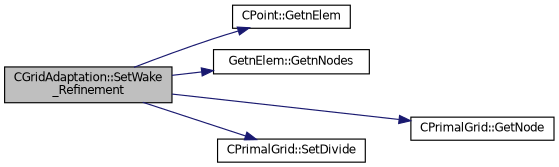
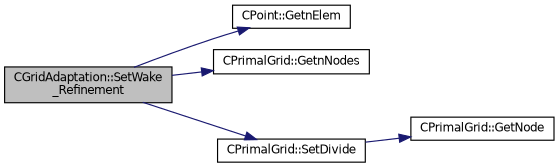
node "GetnElem::GetnNodes": label "GetnElem::GetnNodes" -> "CPrimalGrid::GetnNodes"
edge "CGridAdaptation::SetWake _Refinement" -> "CPrimalGrid::GetNode": now "CPrimalGrid::SetDivide" -> "CPrimalGrid::GetNode"
